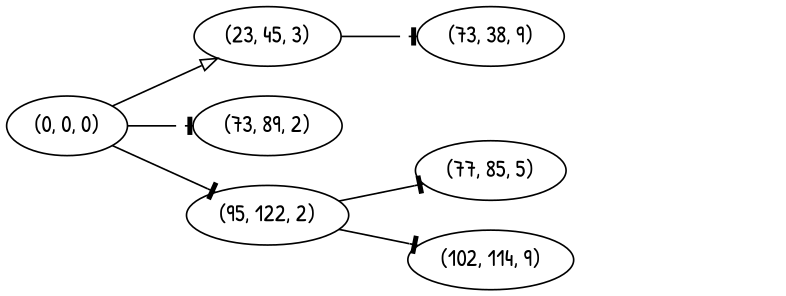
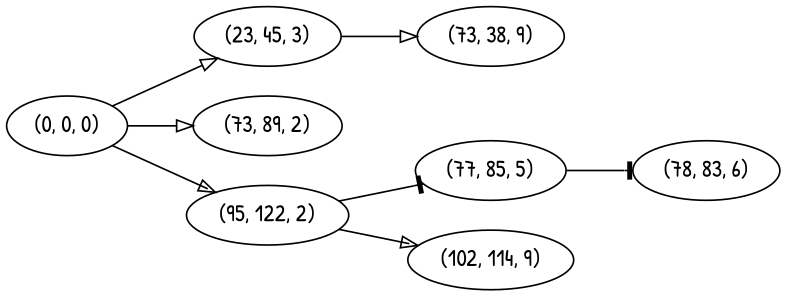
edge "(23, 45, 3)" -> "(73, 38, 9)": arrowhead tee -> onormal
edge "(0, 0, 0)" -> "(73, 89, 2)": arrowhead tee -> onormal
edge "(0, 0, 0)" -> "(95, 122, 2)": arrowhead tee -> onormal
node "(78, 83, 6)": added
edge "(95, 122, 2)" -> "(102, 114, 9)": arrowhead tee -> onormal
